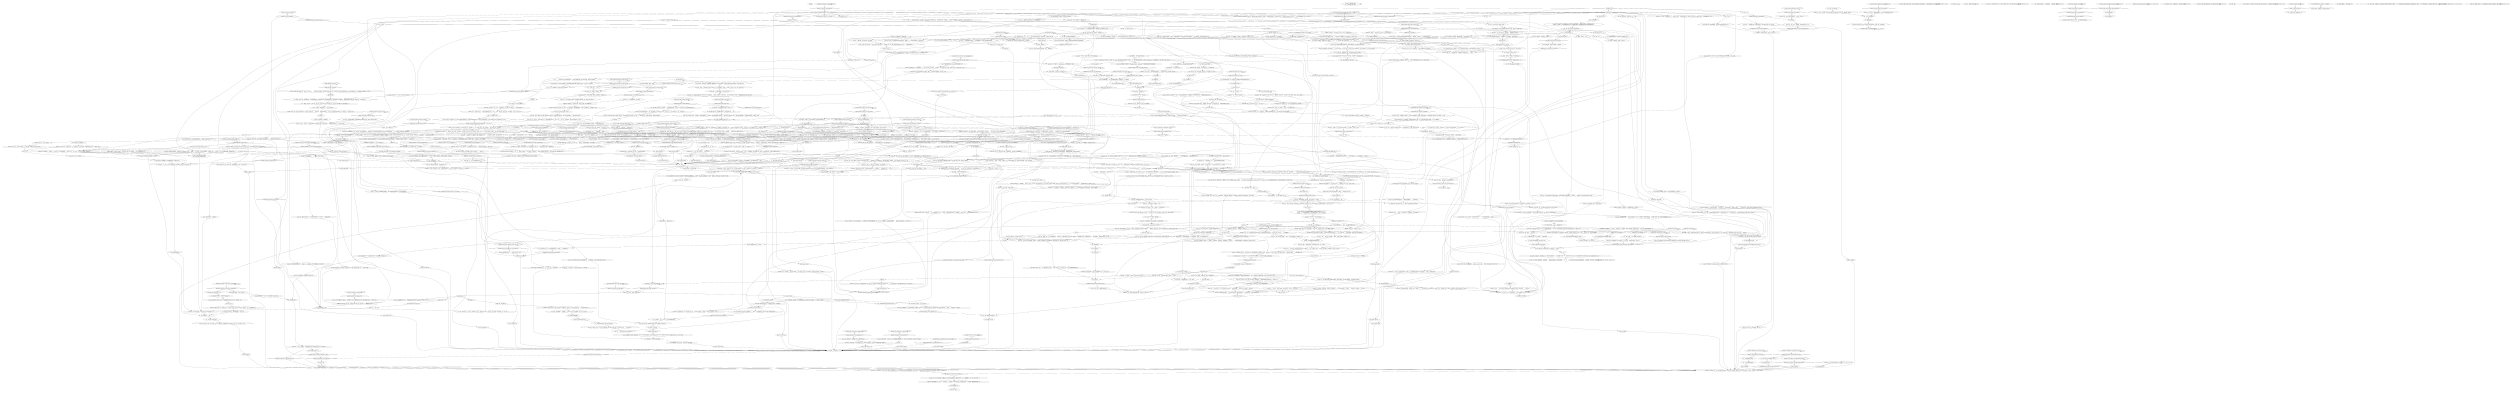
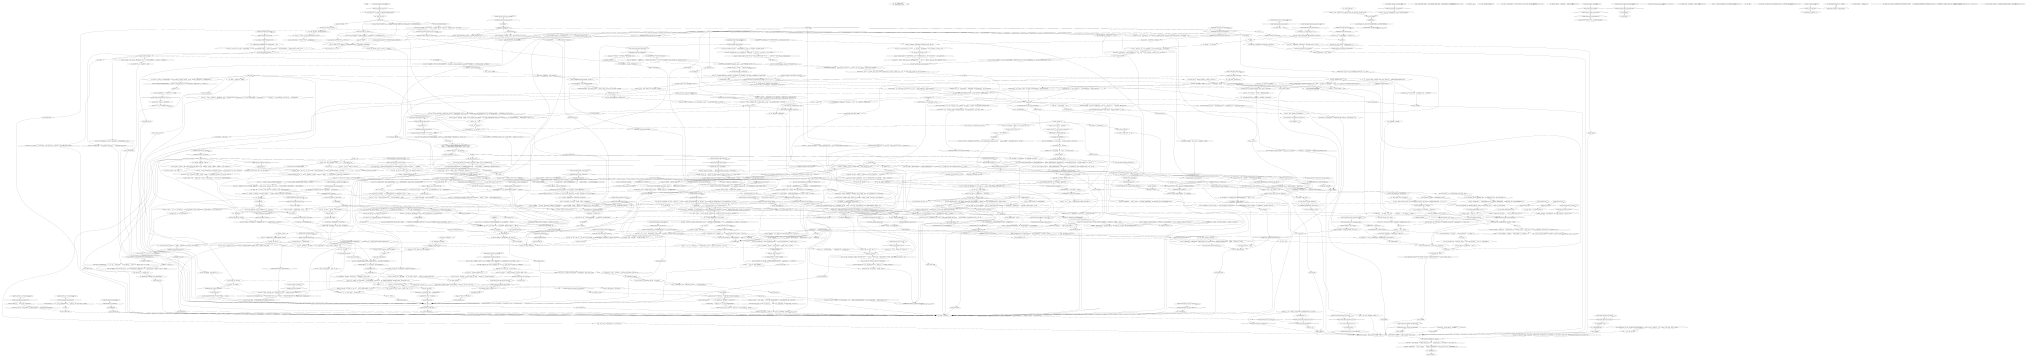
node "You: “是他的，电话里那个男人的吗？”": added
node "You: “你是朵拉·杜博阿吗？”": removed
